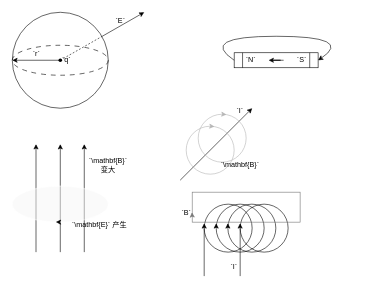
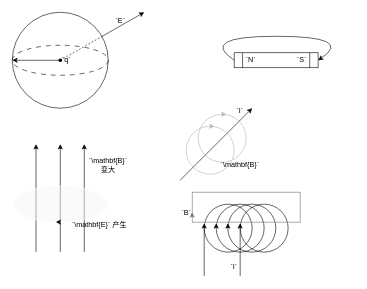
node "`r`": removed
edge "`S`" -> "`N`": removed
